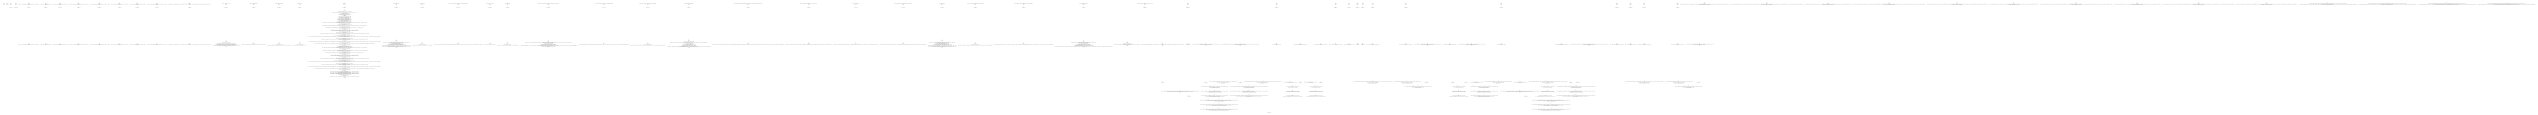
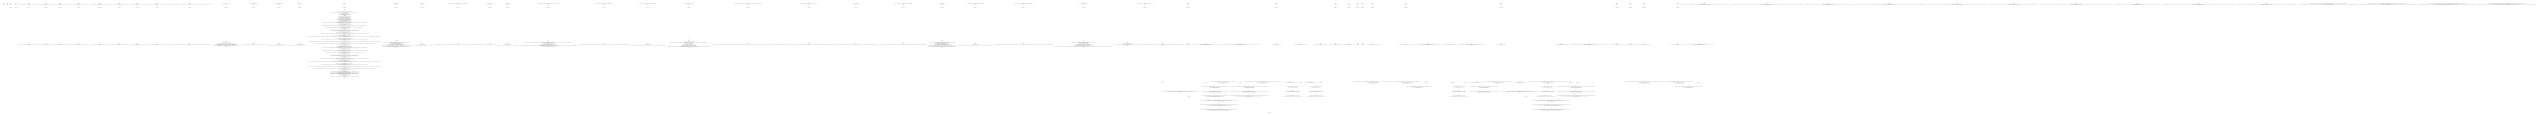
node "198": removed
